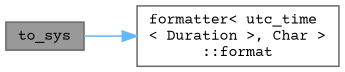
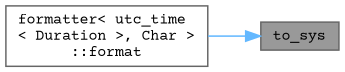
edge "to_sys" -> "formatter< utc_time < Duration >, Char > ::format": reversed
